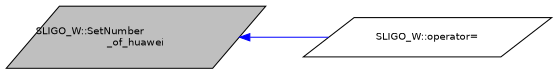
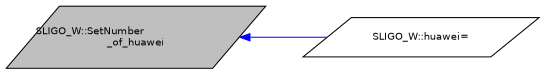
node "SLIGO_W::operator=": label "SLIGO_W::operator=" -> "SLIGO_W::huawei="
